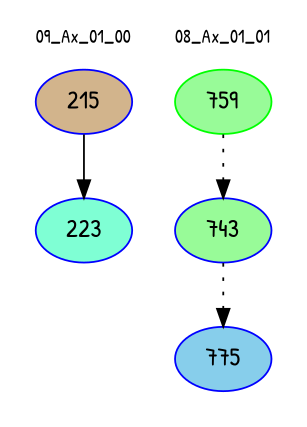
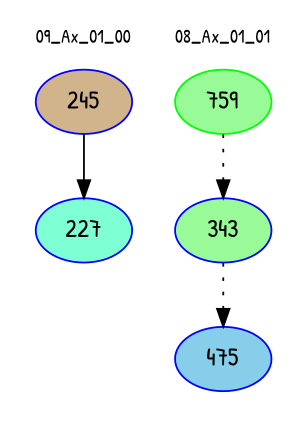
node "215": label "215" -> "245"
node "223": label "223" -> "227"
node "743": label "743" -> "343"
node "775": label "775" -> "475"
